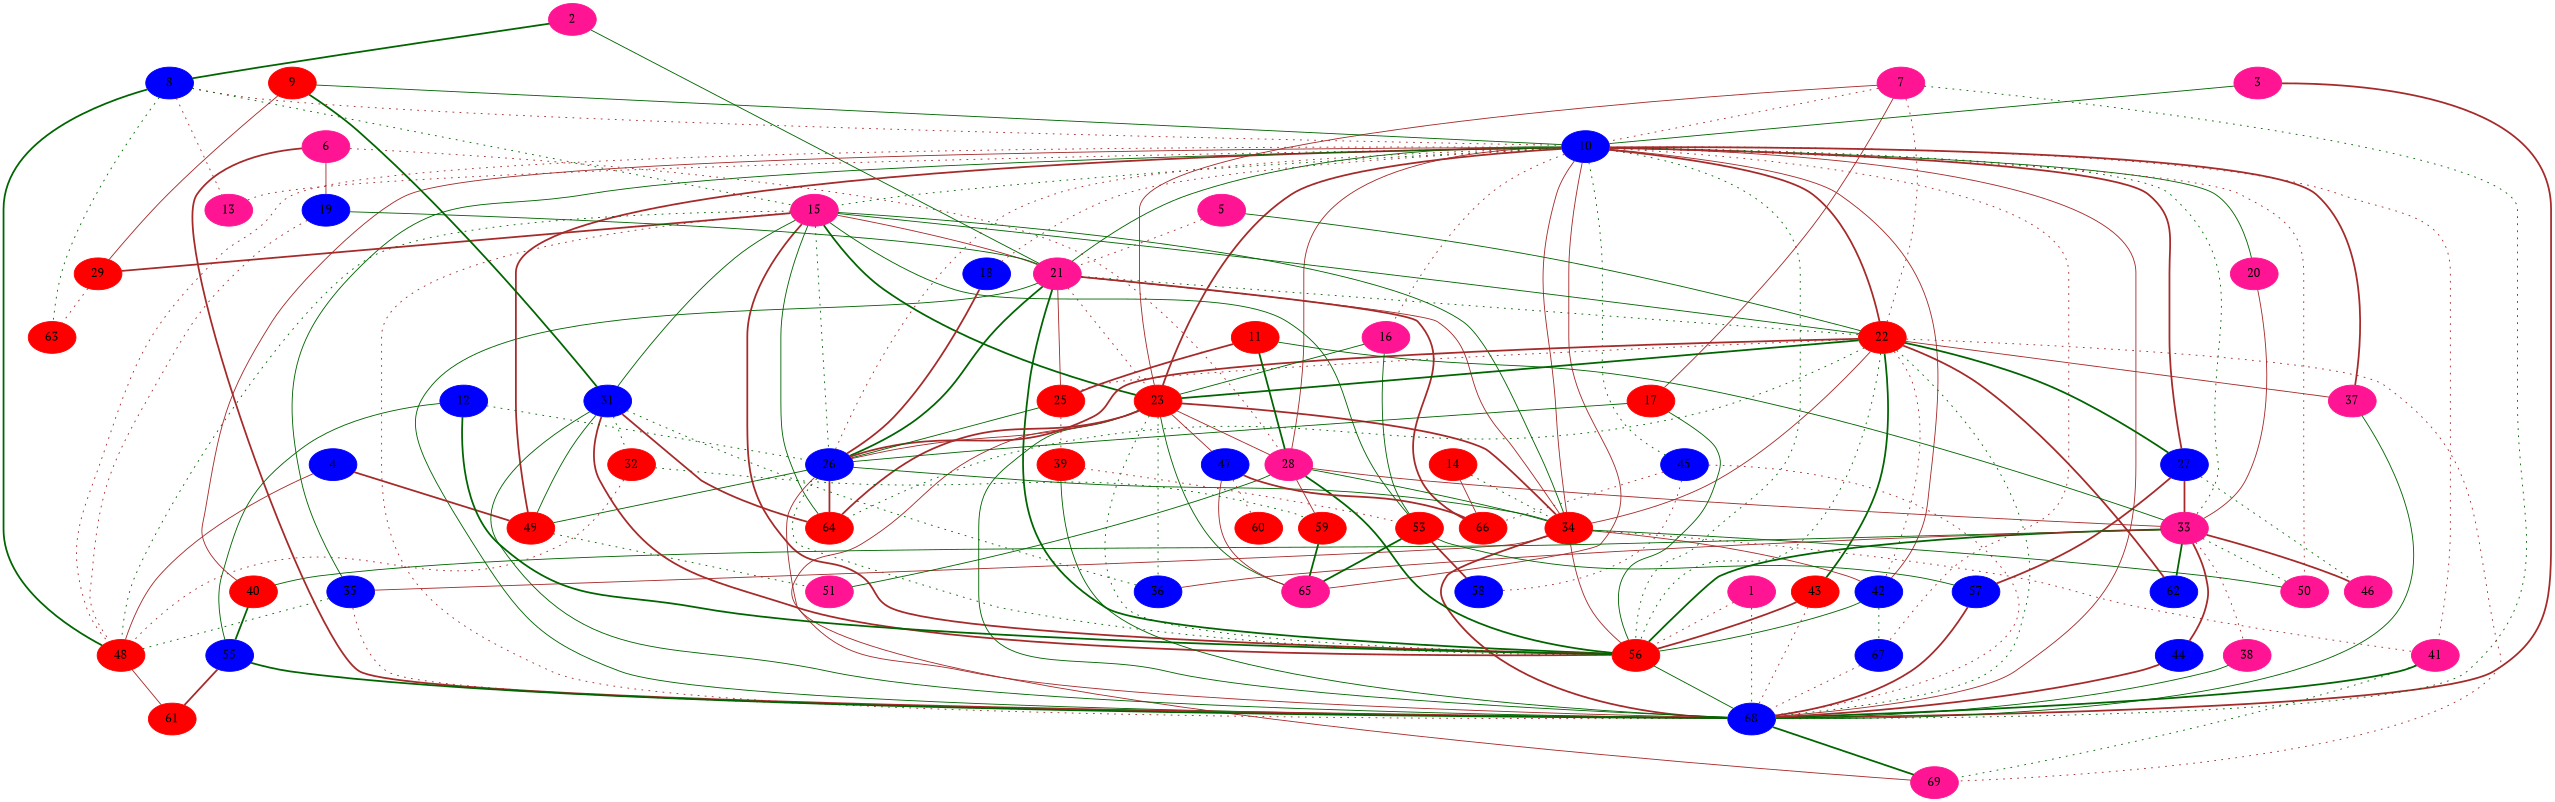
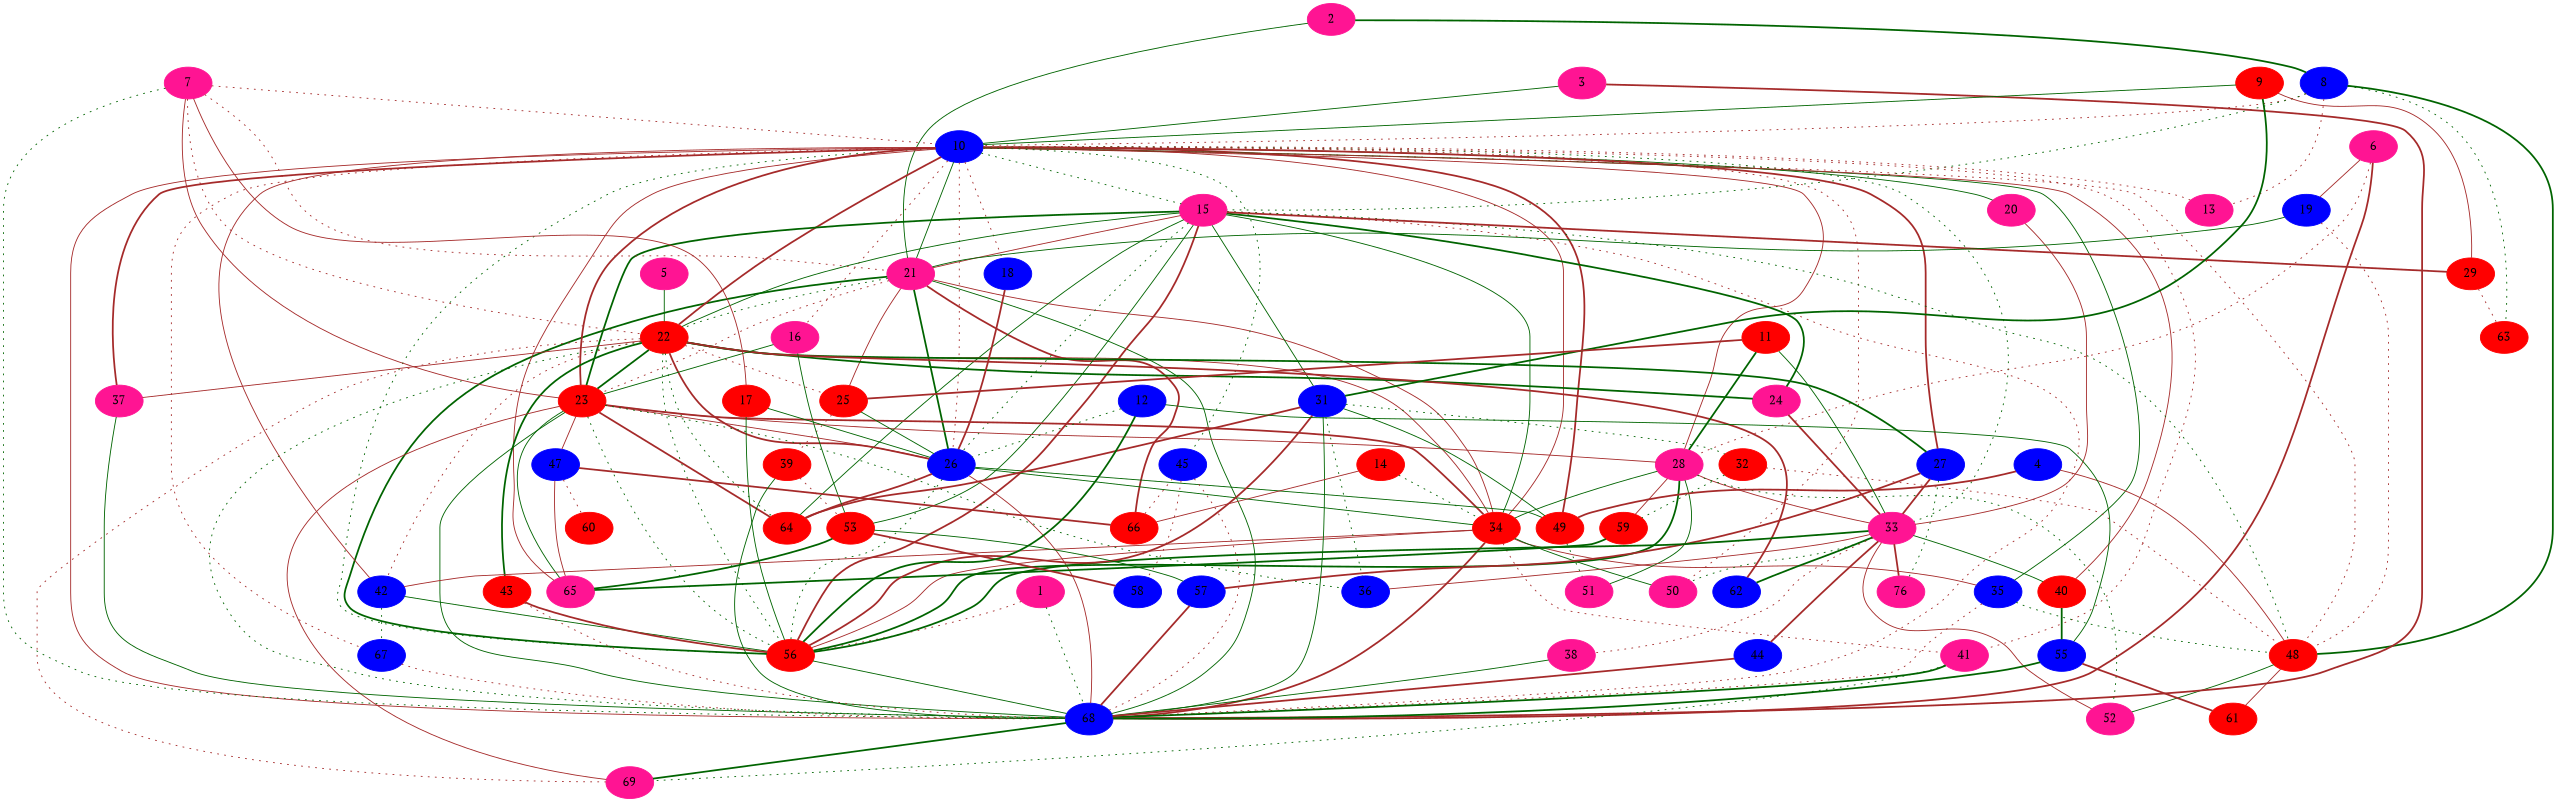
edge "5" -- "21": now "7" -- "21"
node "24": added
node "46": label "46" -> "76"
node "52": added
